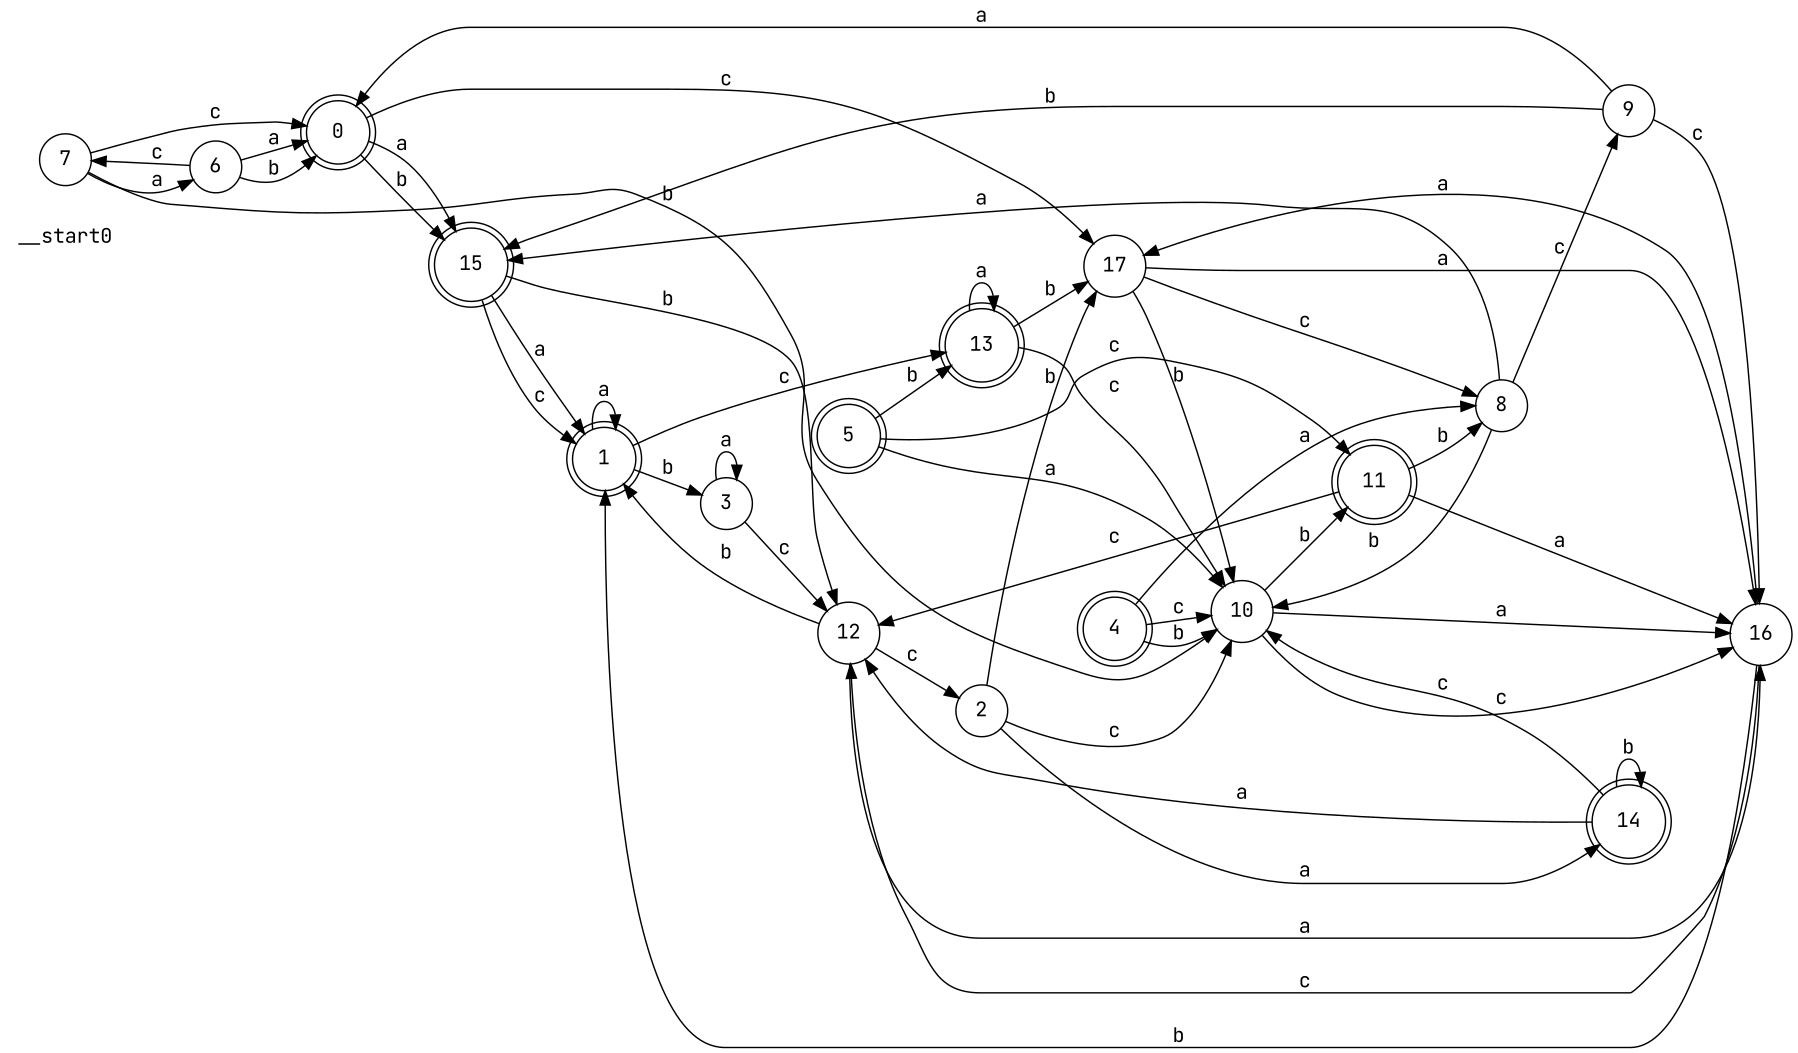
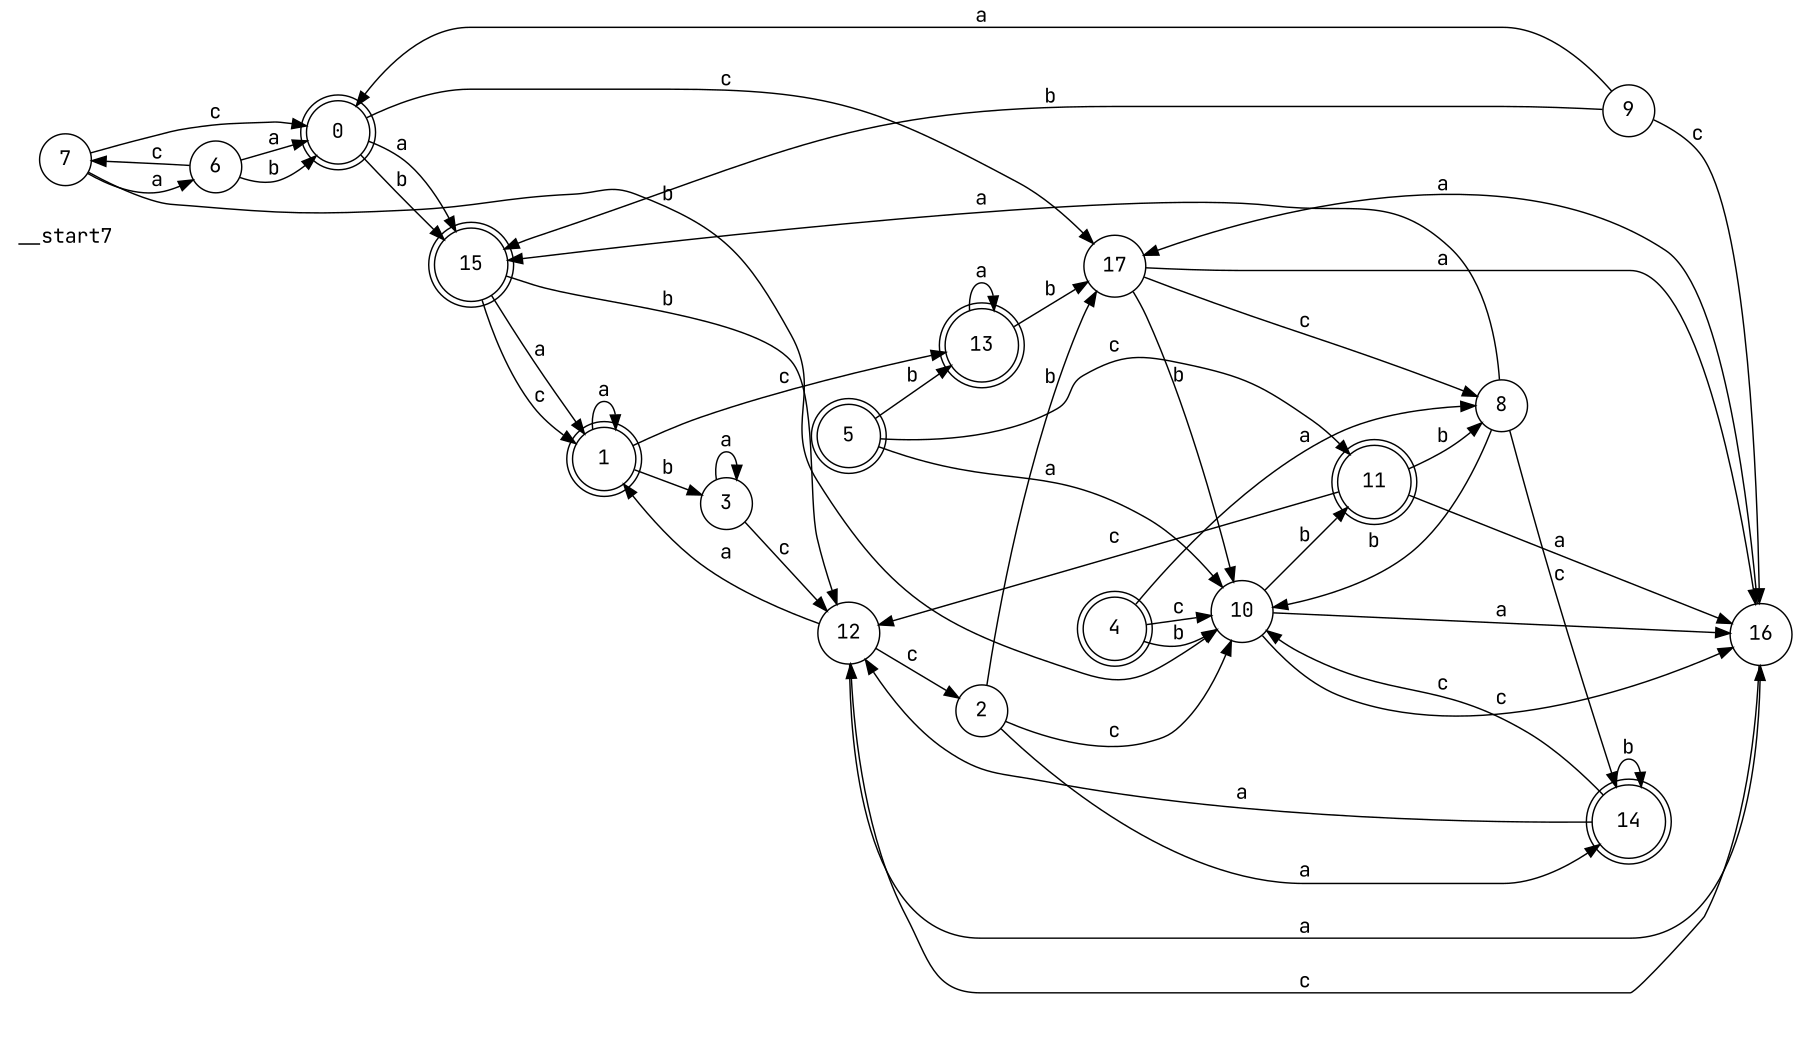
node "__start0": label "__start0" -> "__start7"
edge "8" -> "9": now "8" -> "14"
edge "13" -> "10": removed, label "c"
edge "12" -> "1": label "b" -> "a"
edge "16" -> "1": removed, label "b"
